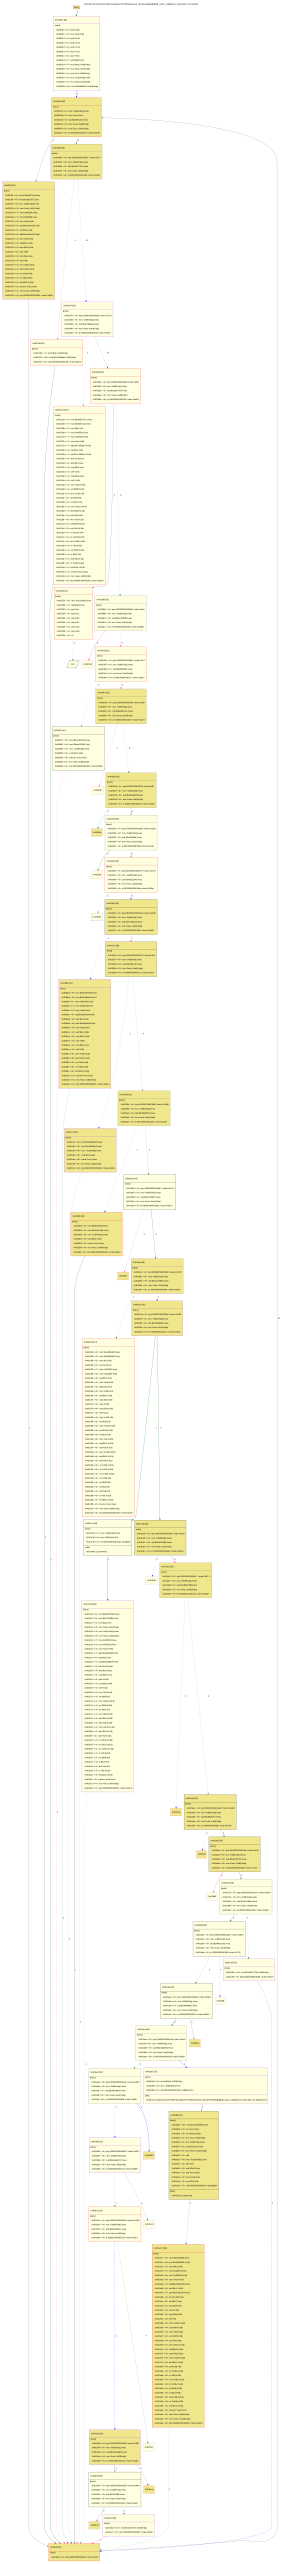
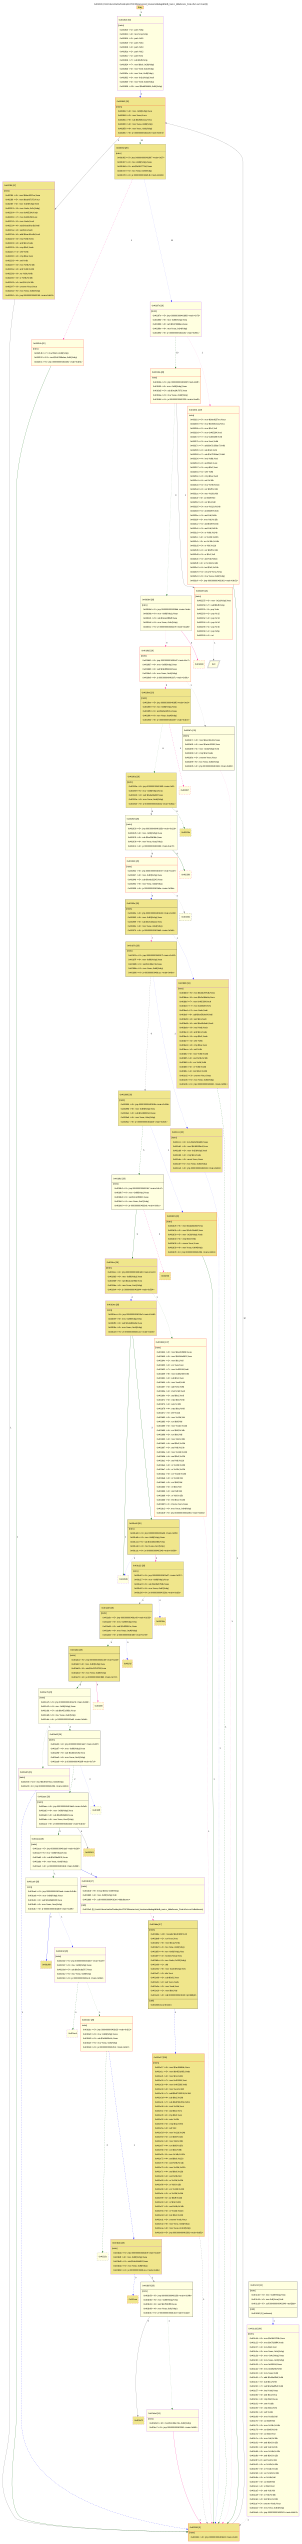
edge "0x4019ea [28]" -> "0x401c10 [13]": now "0x4019ea [28]" -> "0x402049"
